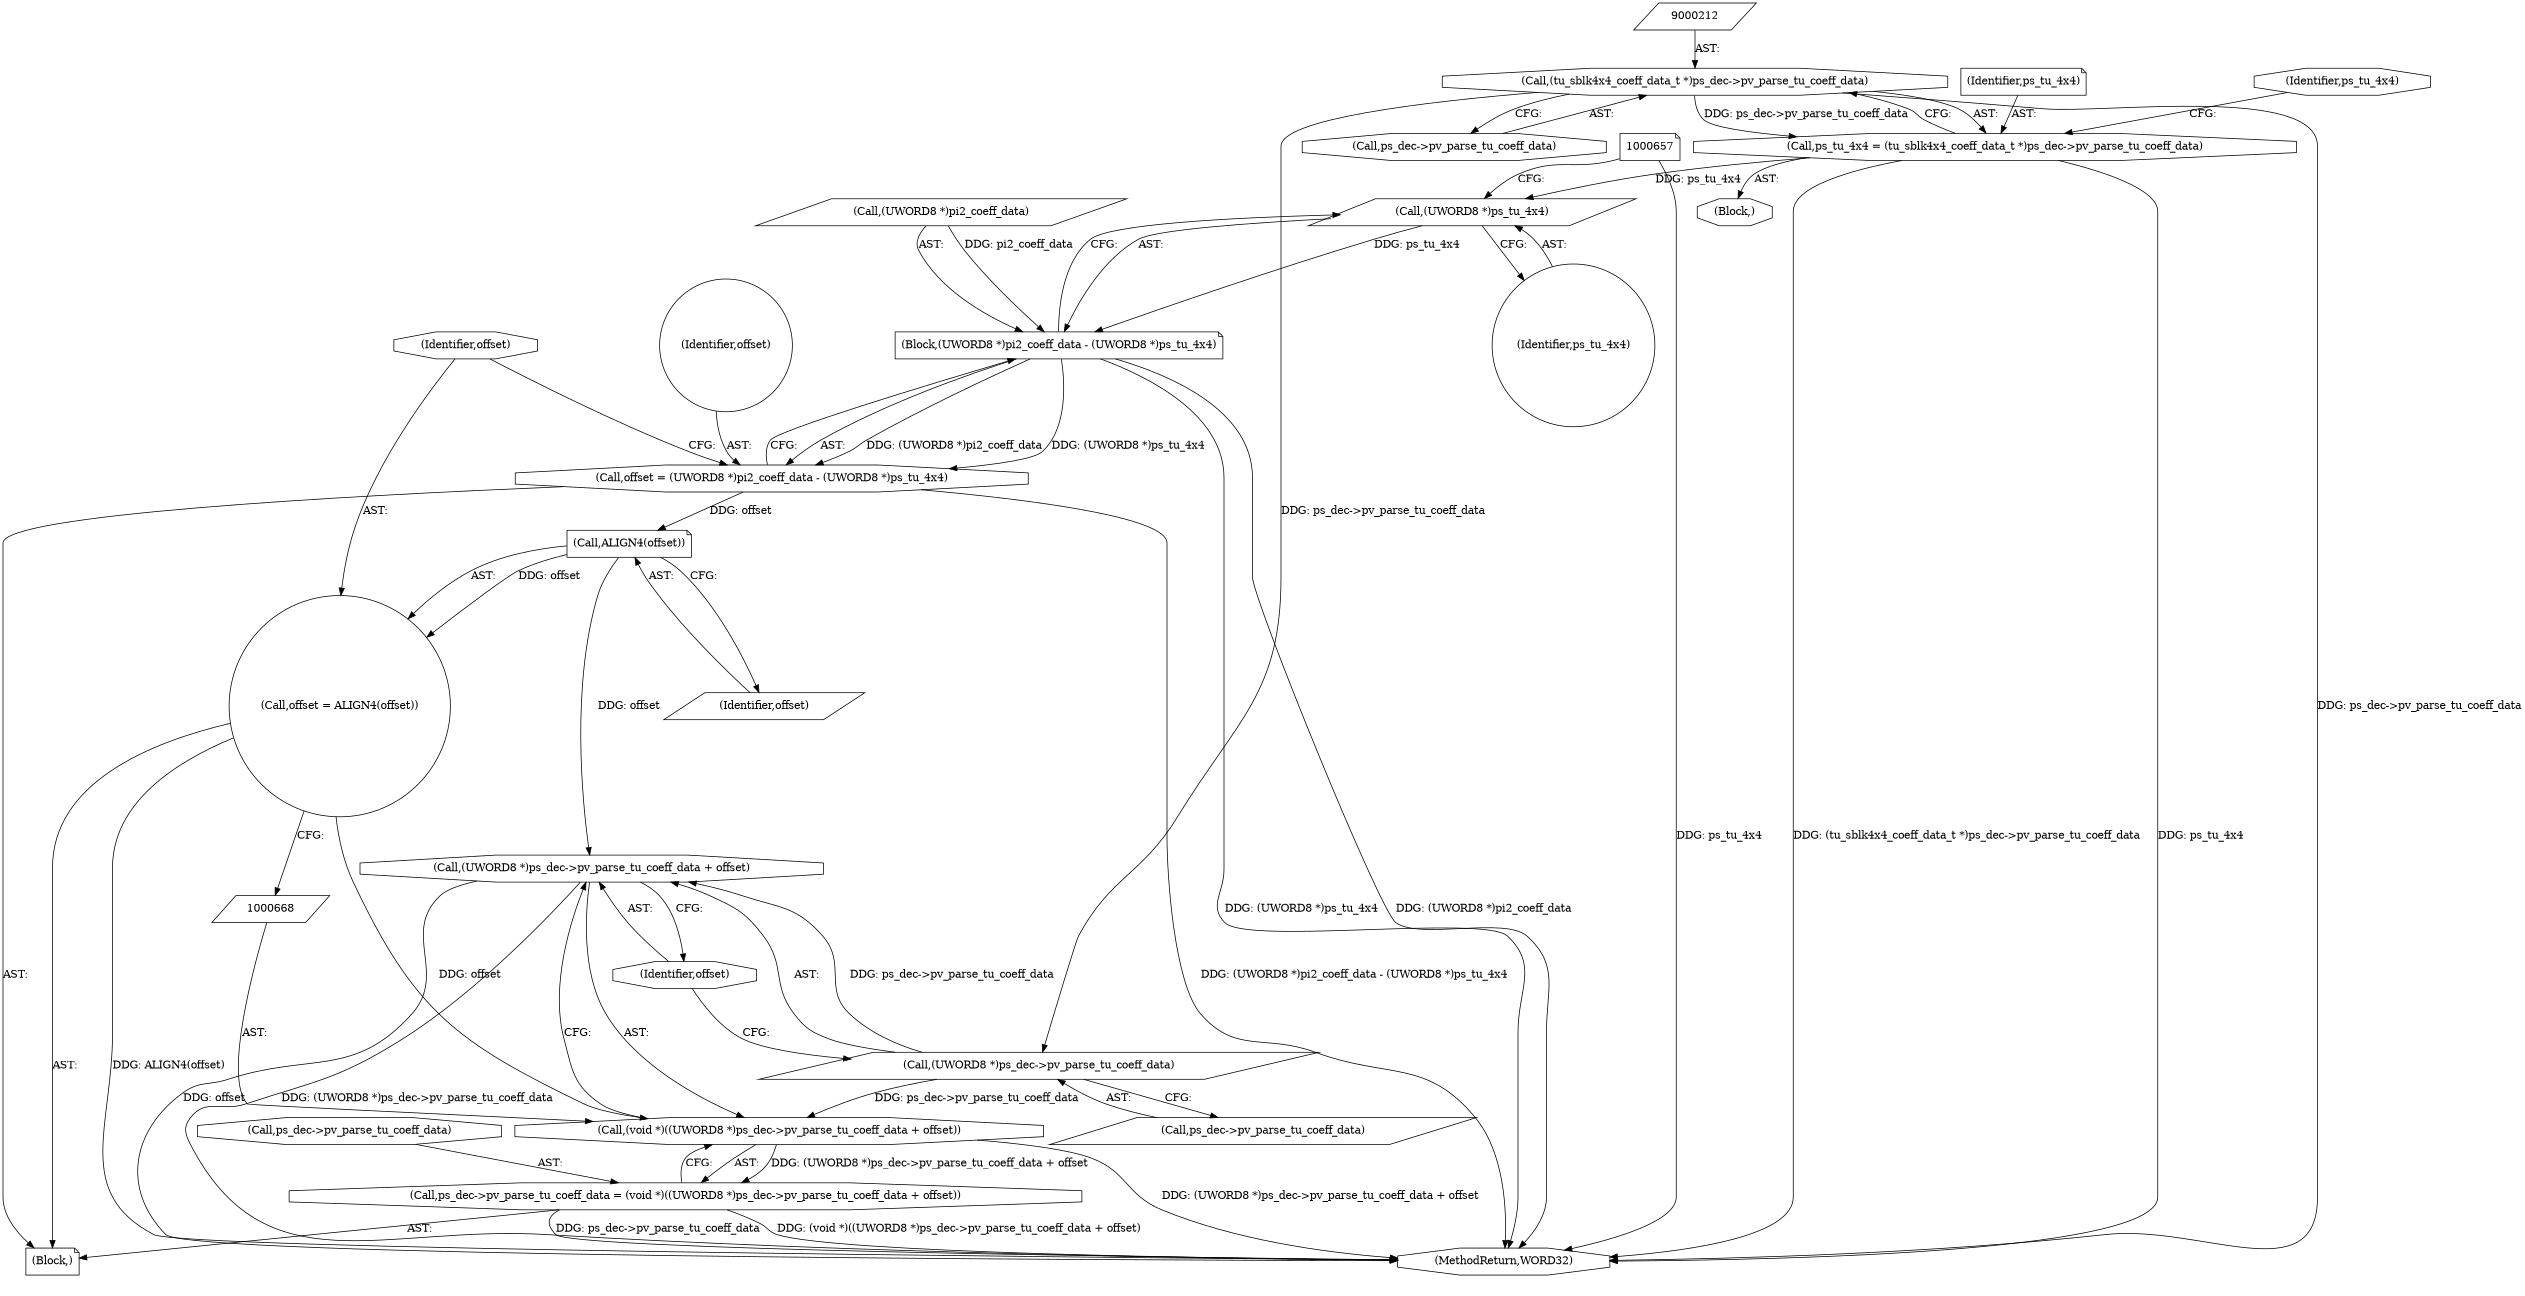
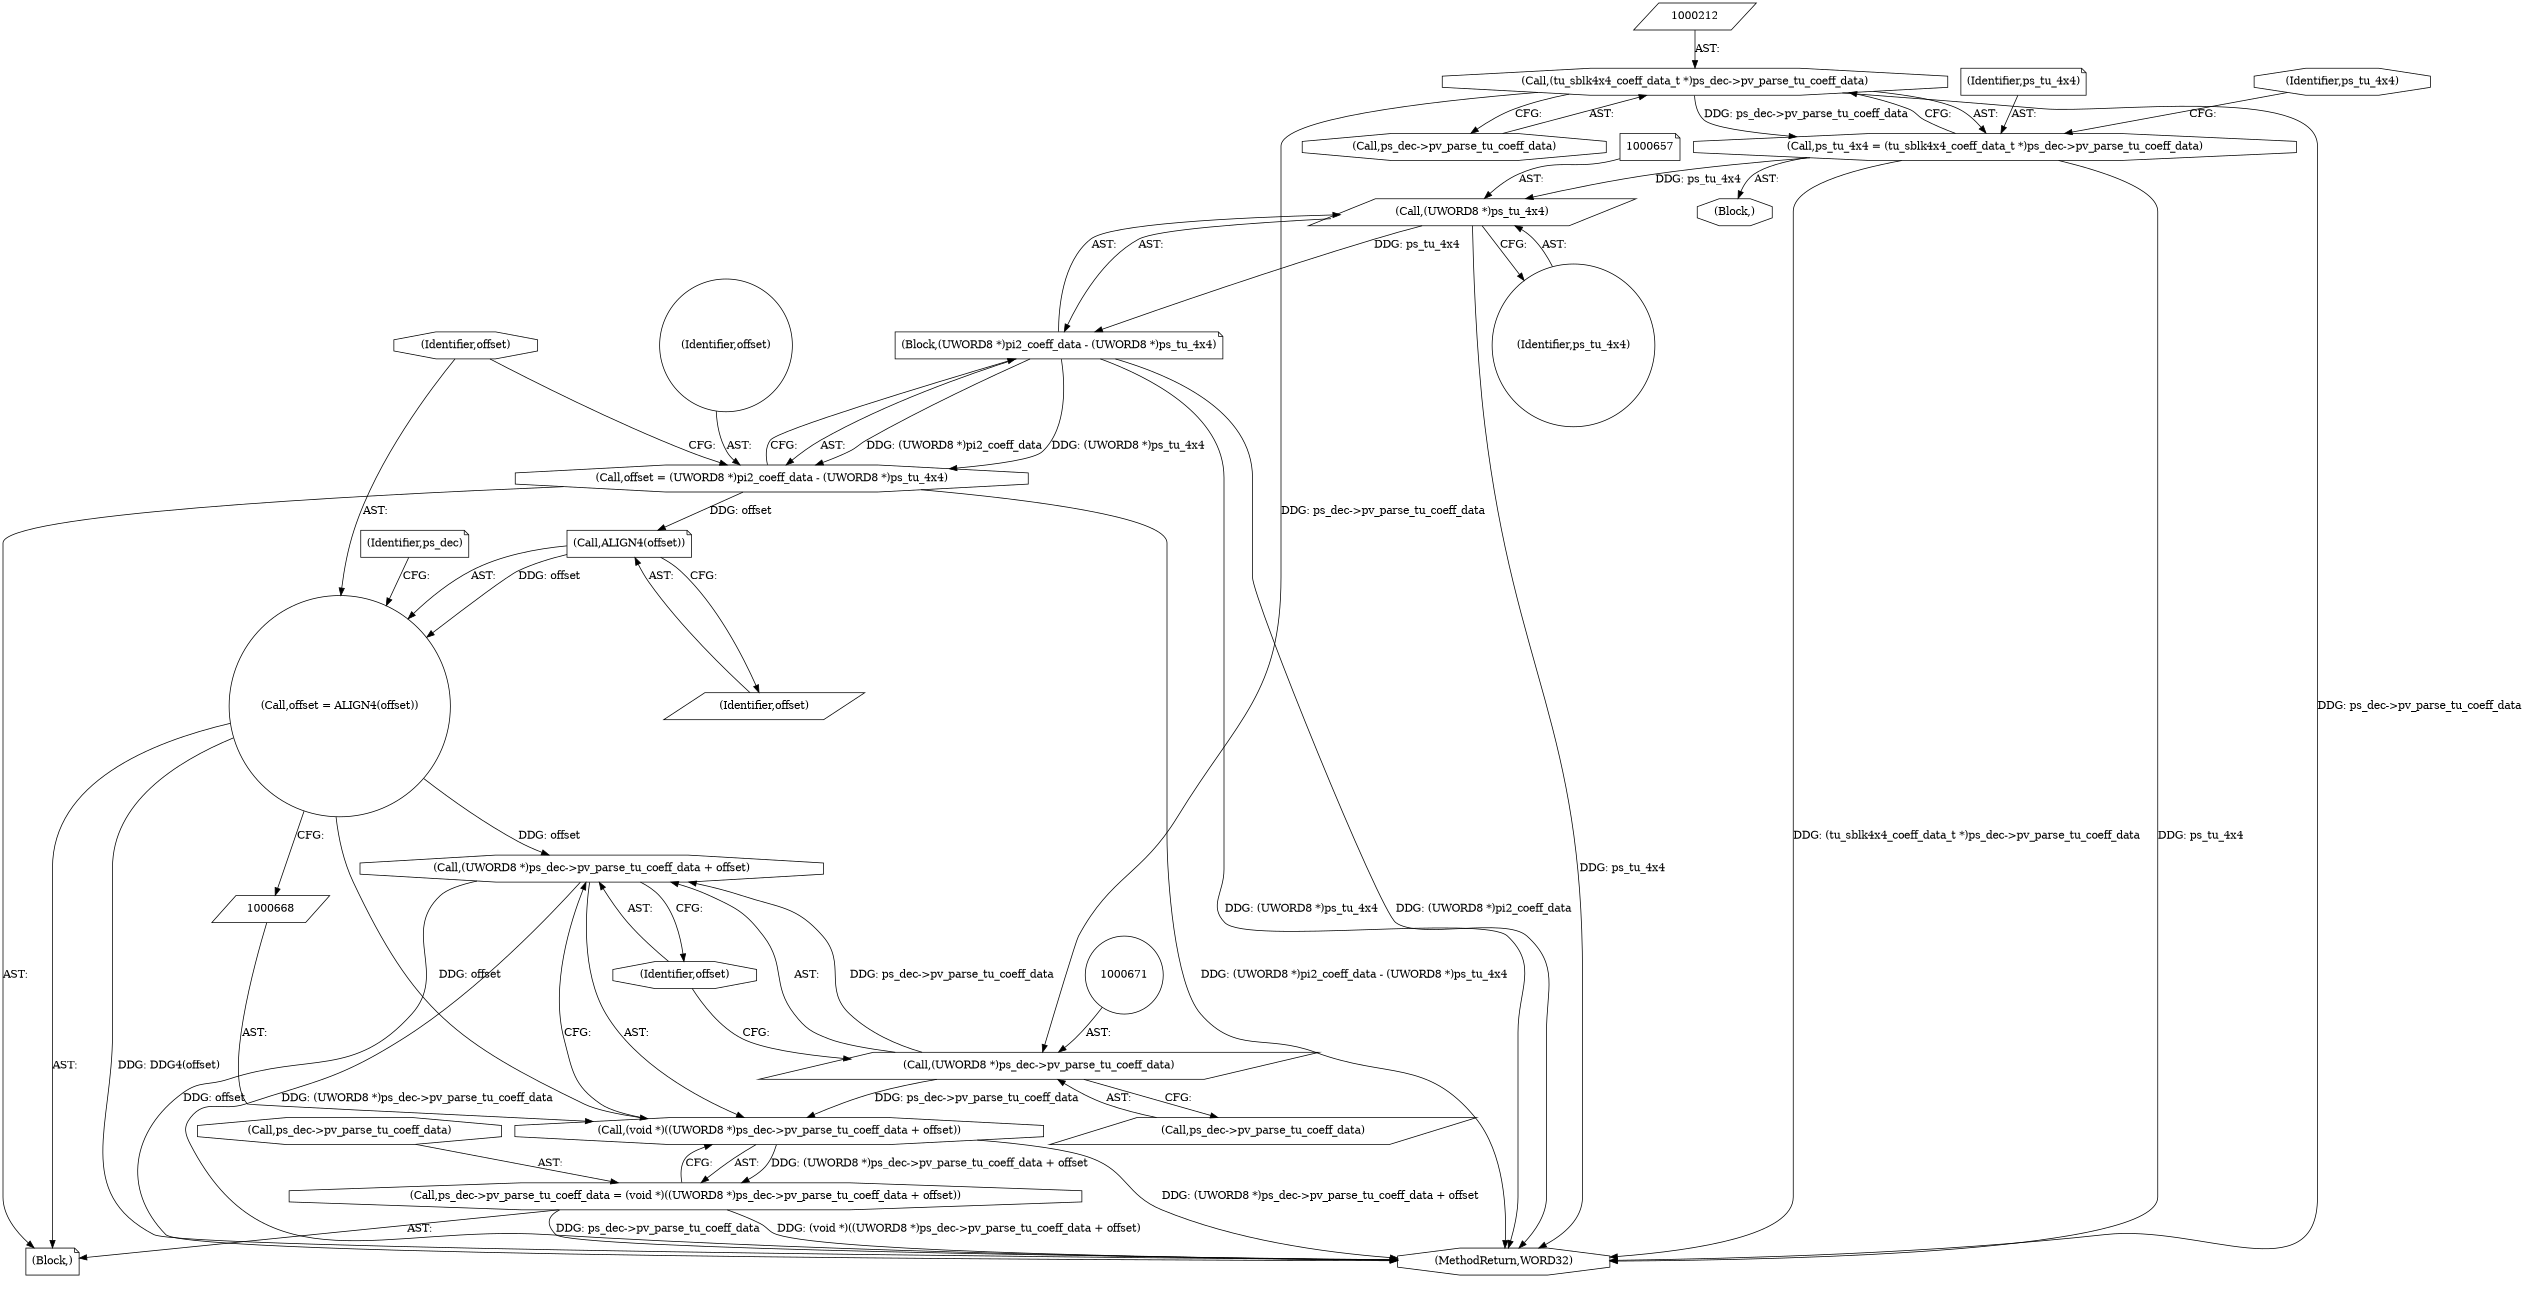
node "9000212": label "9000212" -> "1000212"
edge "1000657" -> "(Call,(UWORD8 *)ps_tu_4x4)": label "CFG: " -> "AST: "
node "(Call,(UWORD8 *)pi2_coeff_data)": removed
edge "(Block,(UWORD8 *)pi2_coeff_data - (UWORD8 *)ps_tu_4x4)" -> "(Call,(UWORD8 *)ps_tu_4x4)": label "CFG: " -> "AST: "
node "(Identifier,ps_dec)": added
edge "(Call,ALIGN4(offset))" -> "(Call,(UWORD8 *)ps_dec->pv_parse_tu_coeff_data + offset)": now "(Call,offset = ALIGN4(offset))" -> "(Call,(UWORD8 *)ps_dec->pv_parse_tu_coeff_data + offset)"
edge "1000657" -> "(MethodReturn,WORD32)": now "(Call,(UWORD8 *)ps_tu_4x4)" -> "(MethodReturn,WORD32)"
node "1000671": added
edge "(Call,offset = ALIGN4(offset))" -> "(MethodReturn,WORD32)": label "DDG: ALIGN4(offset)" -> "DDG: DDG4(offset)"
